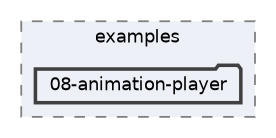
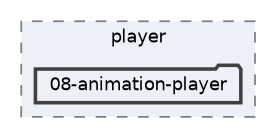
cluster "examples": label "examples" -> "player"
